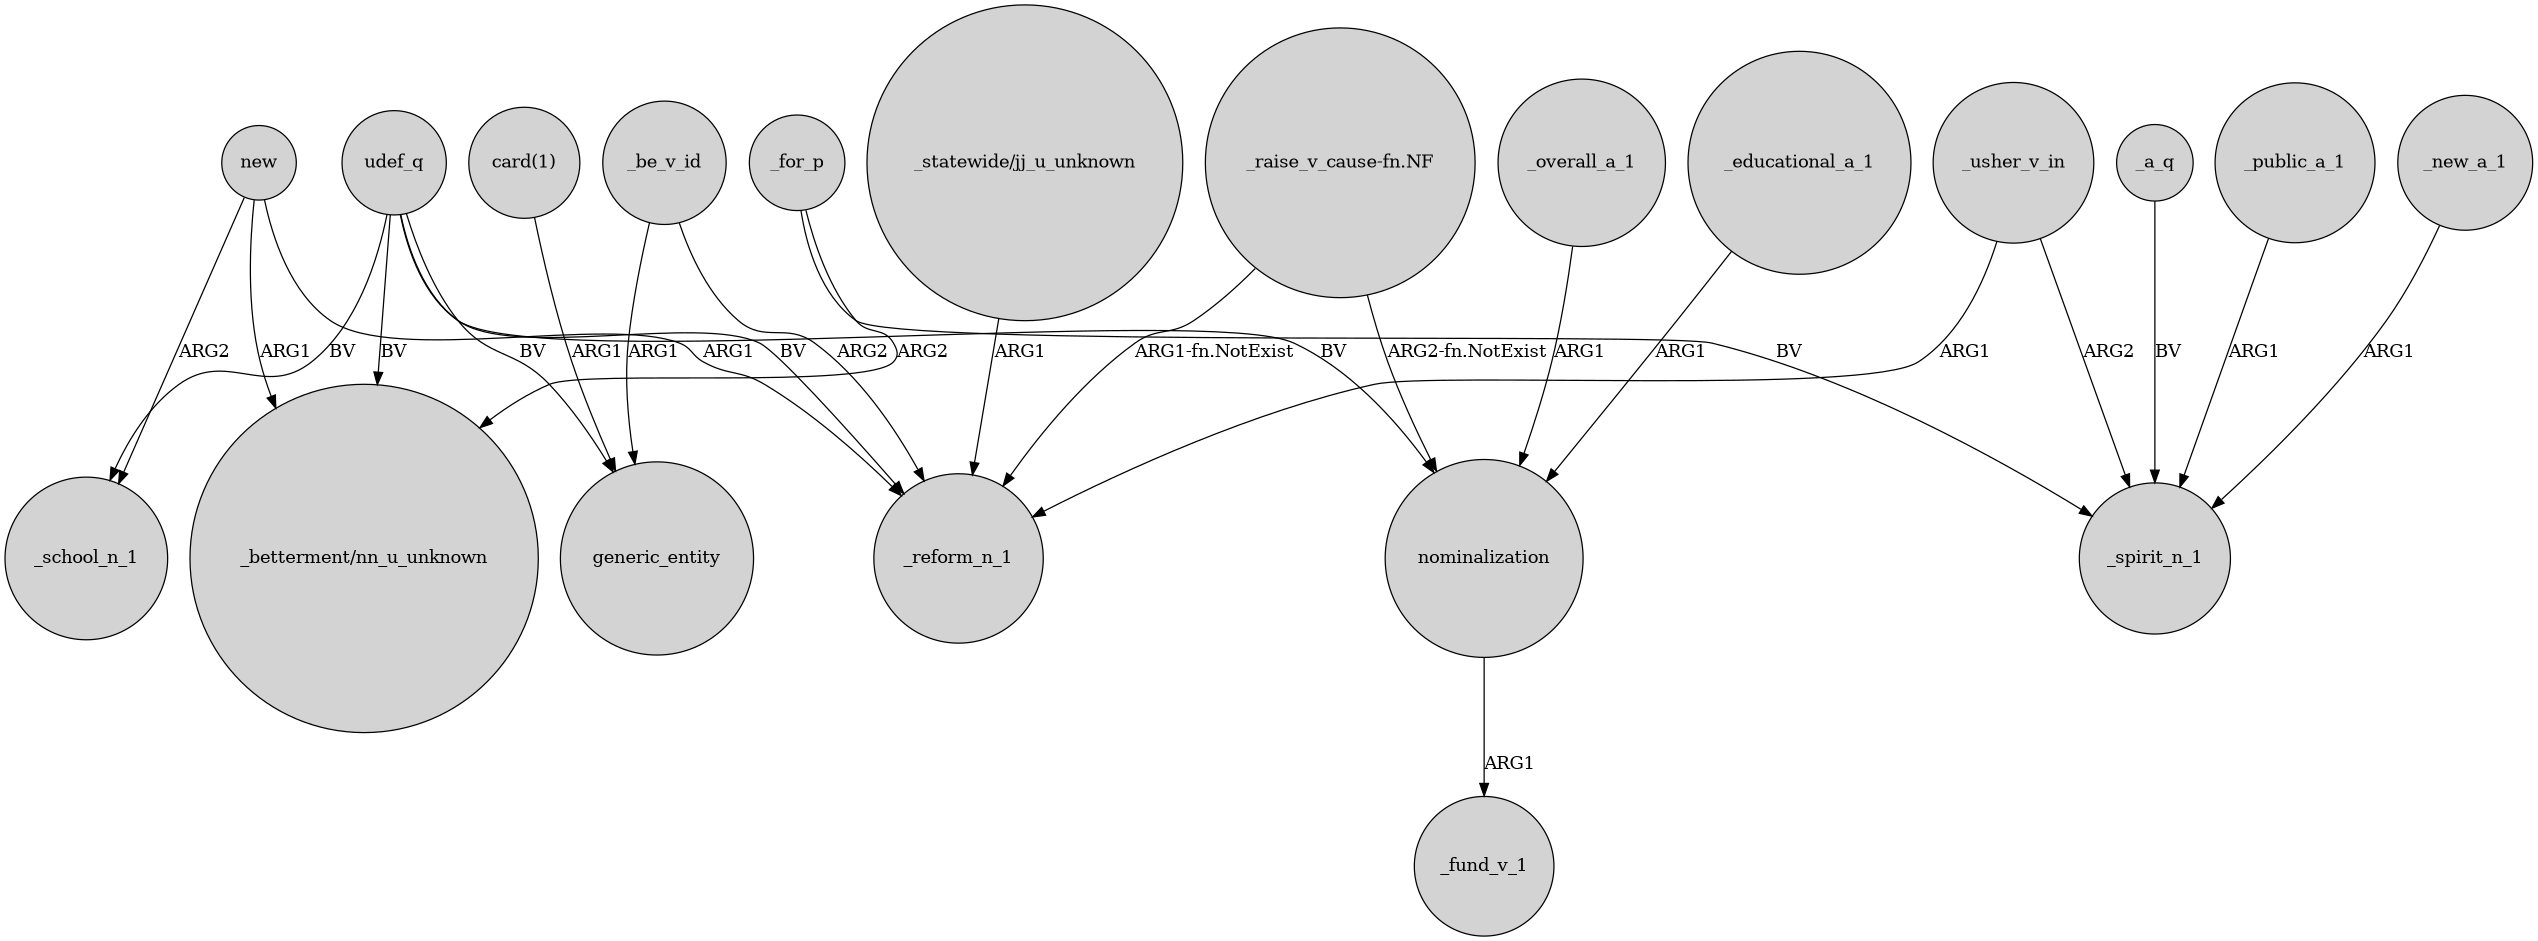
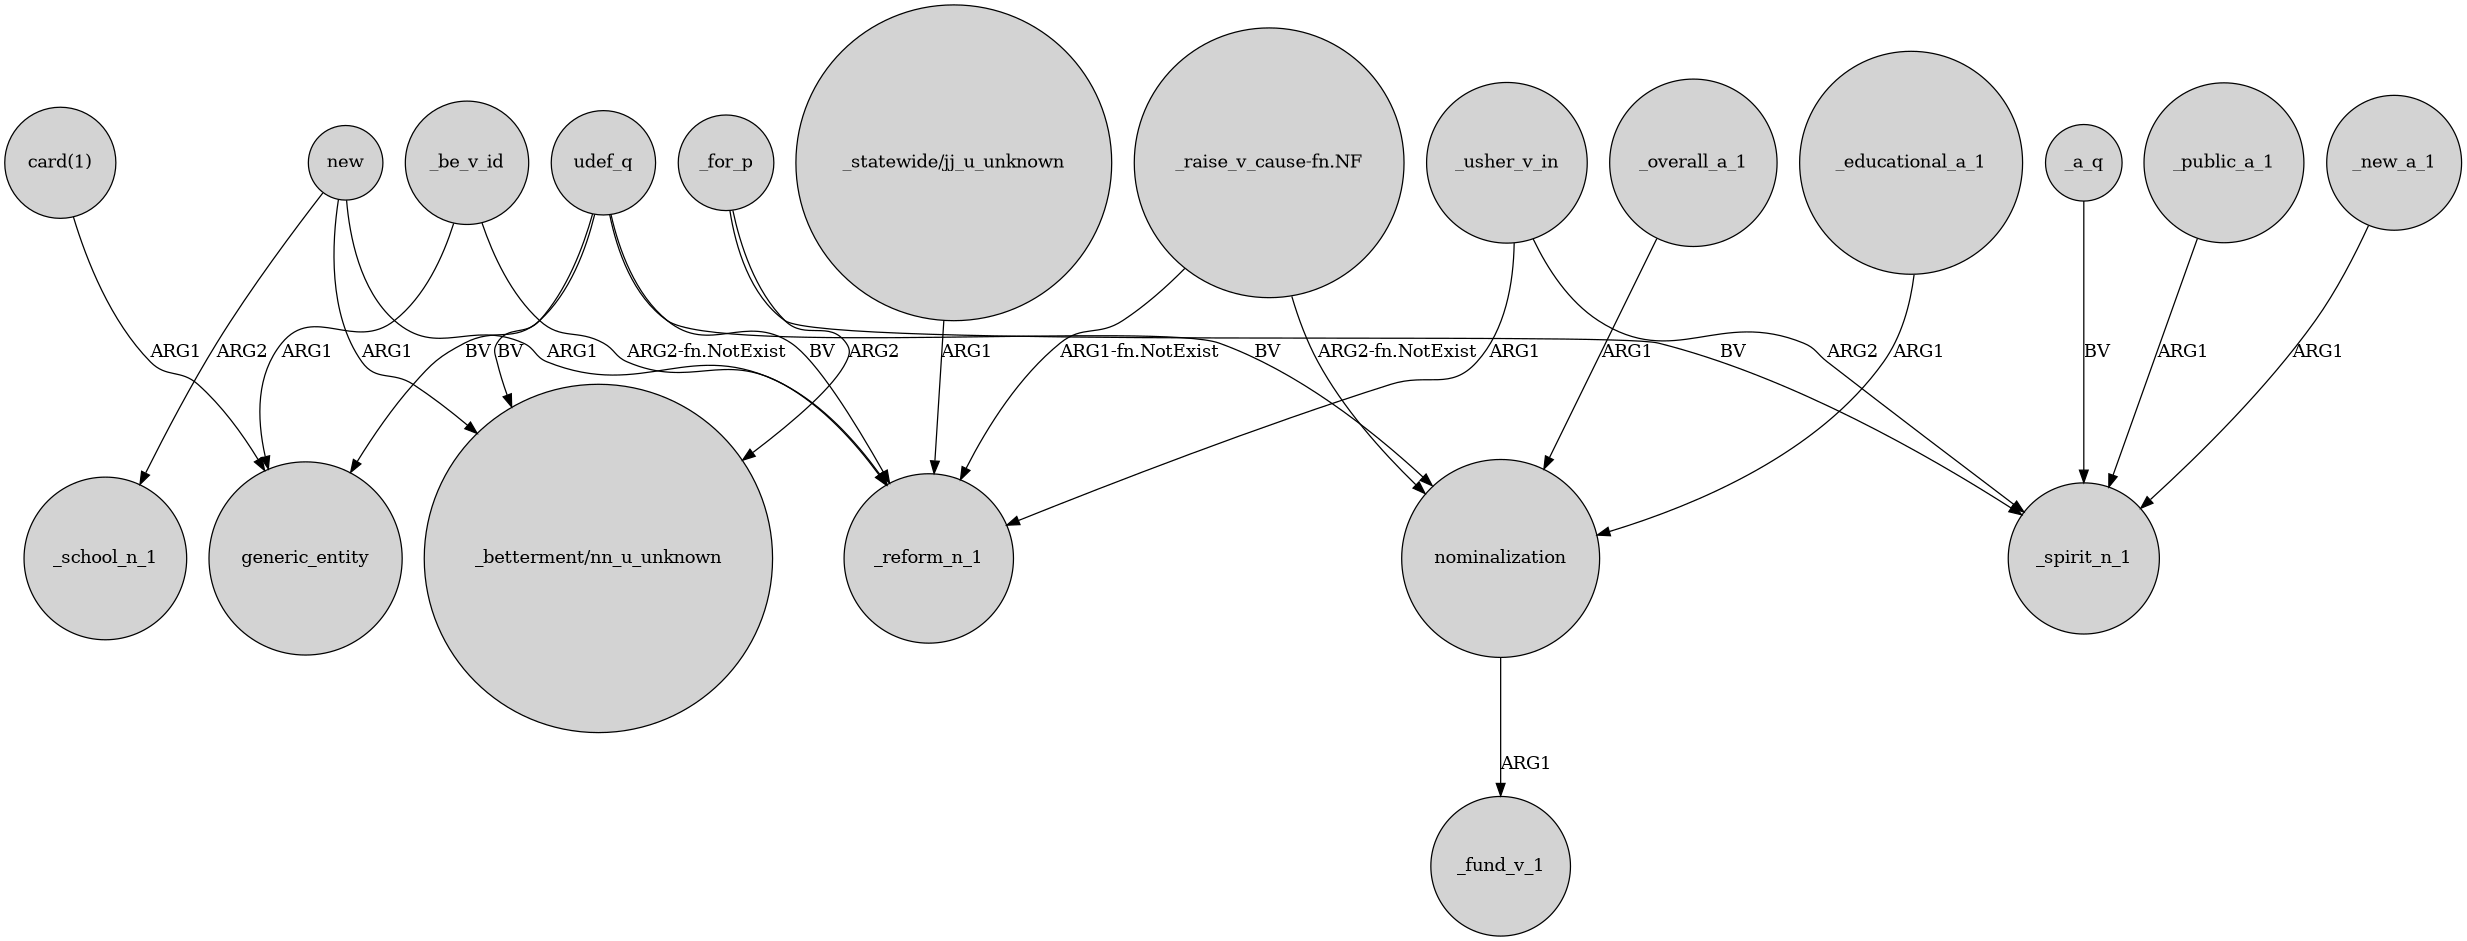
edge "_be_v_id" -> "_reform_n_1": label "ARG2" -> "ARG2-fn.NotExist"
edge "udef_q" -> "_school_n_1": removed, label "BV"
